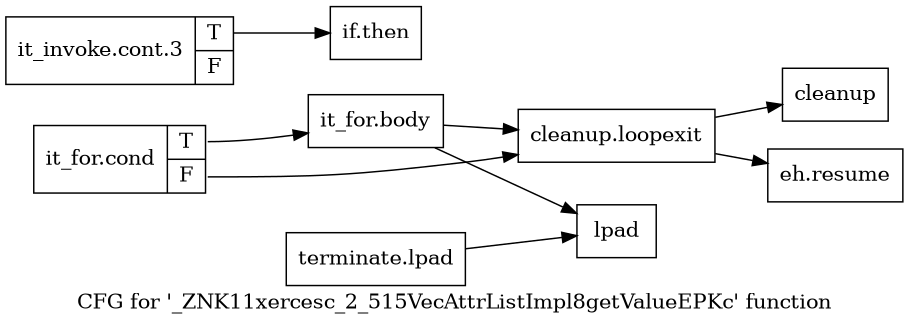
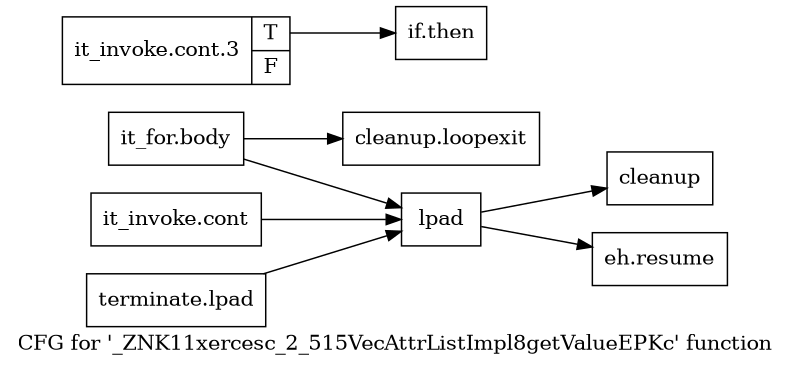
edge "cleanup.loopexit" -> "cleanup": now "lpad" -> "cleanup"
edge "cleanup.loopexit" -> "eh.resume": now "lpad" -> "eh.resume"
node "it_for.cond": removed
node "it_invoke.cont": added
